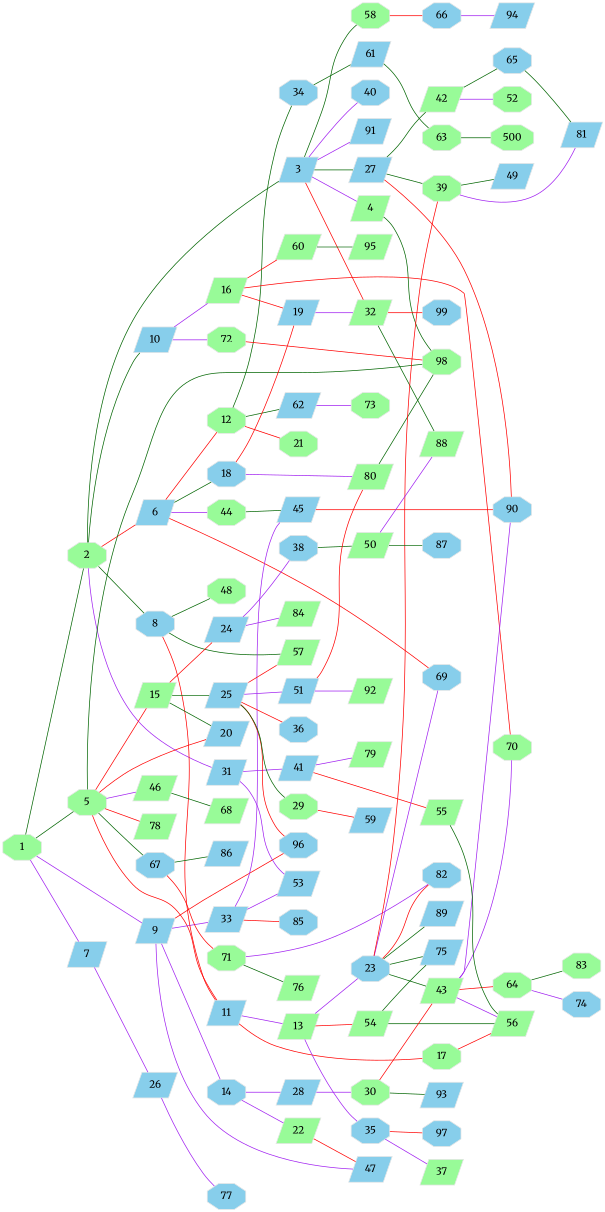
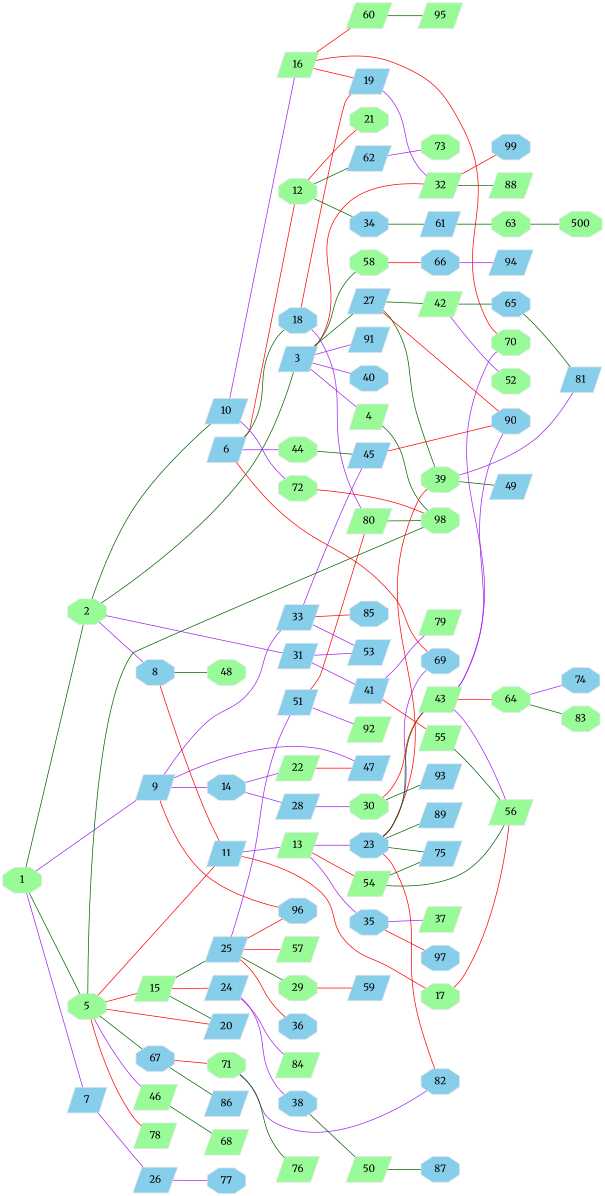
edge "88" -- "50": removed
edge "6" -- "2": removed
edge "2" -- "8": color darkgreen -> purple
edge "8" -- "57": removed
